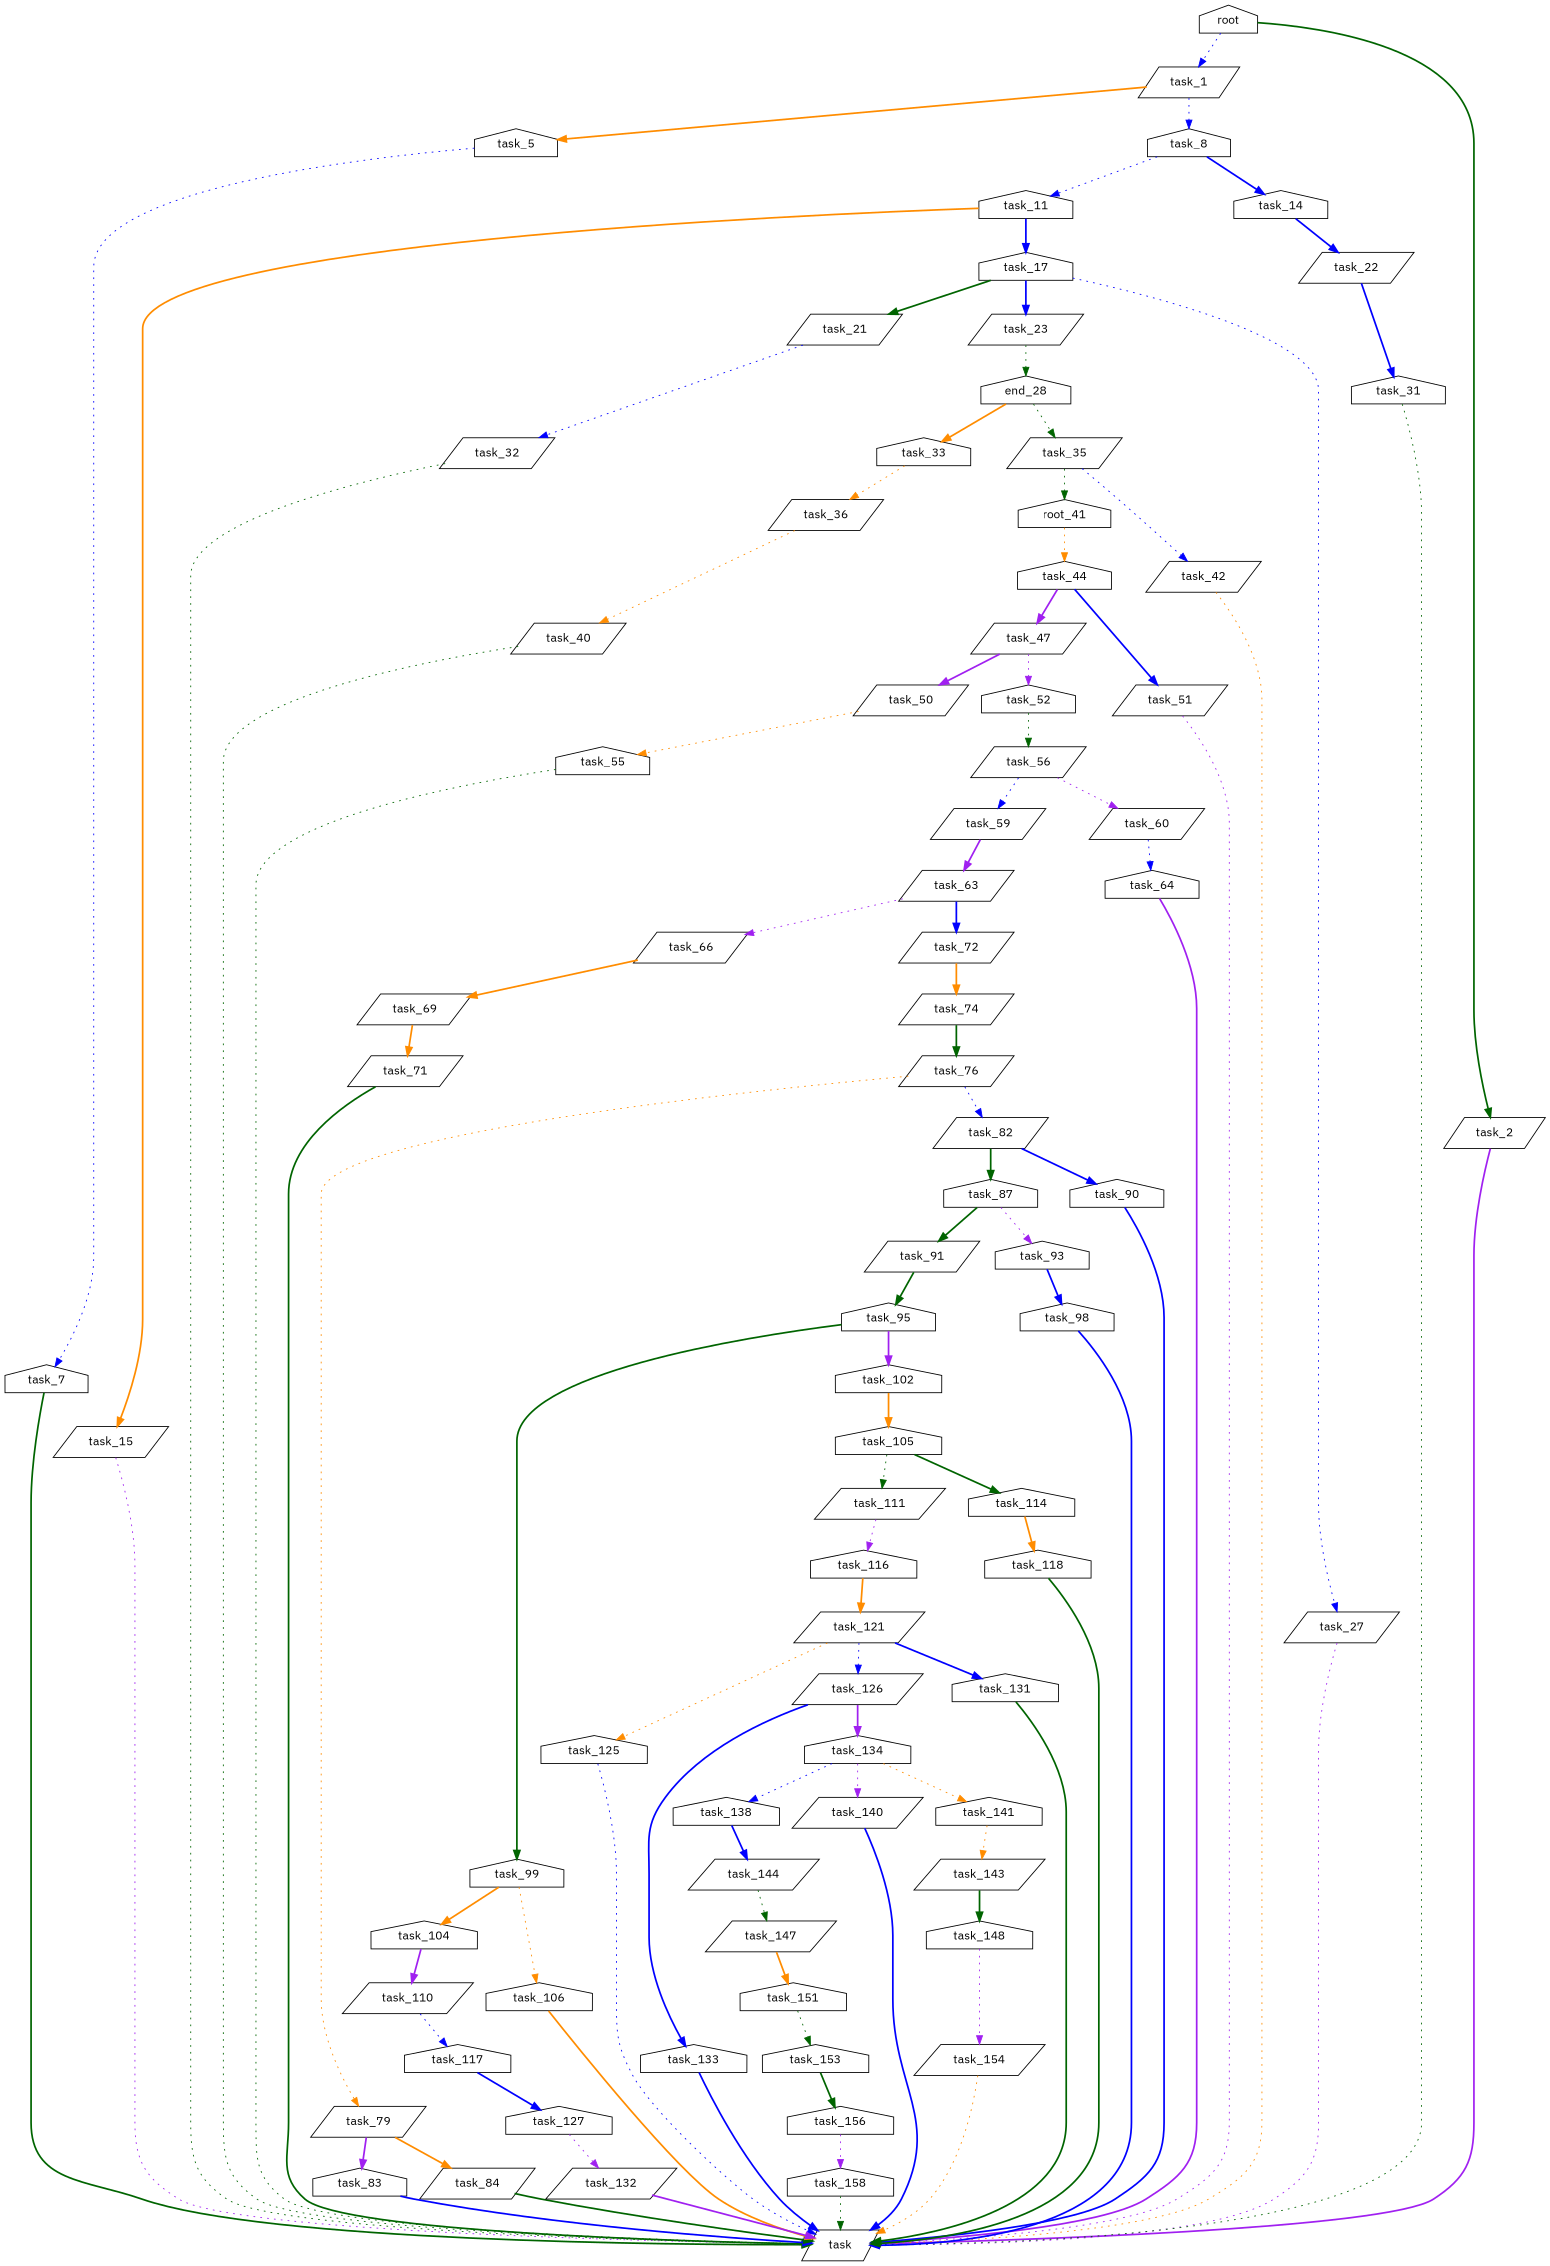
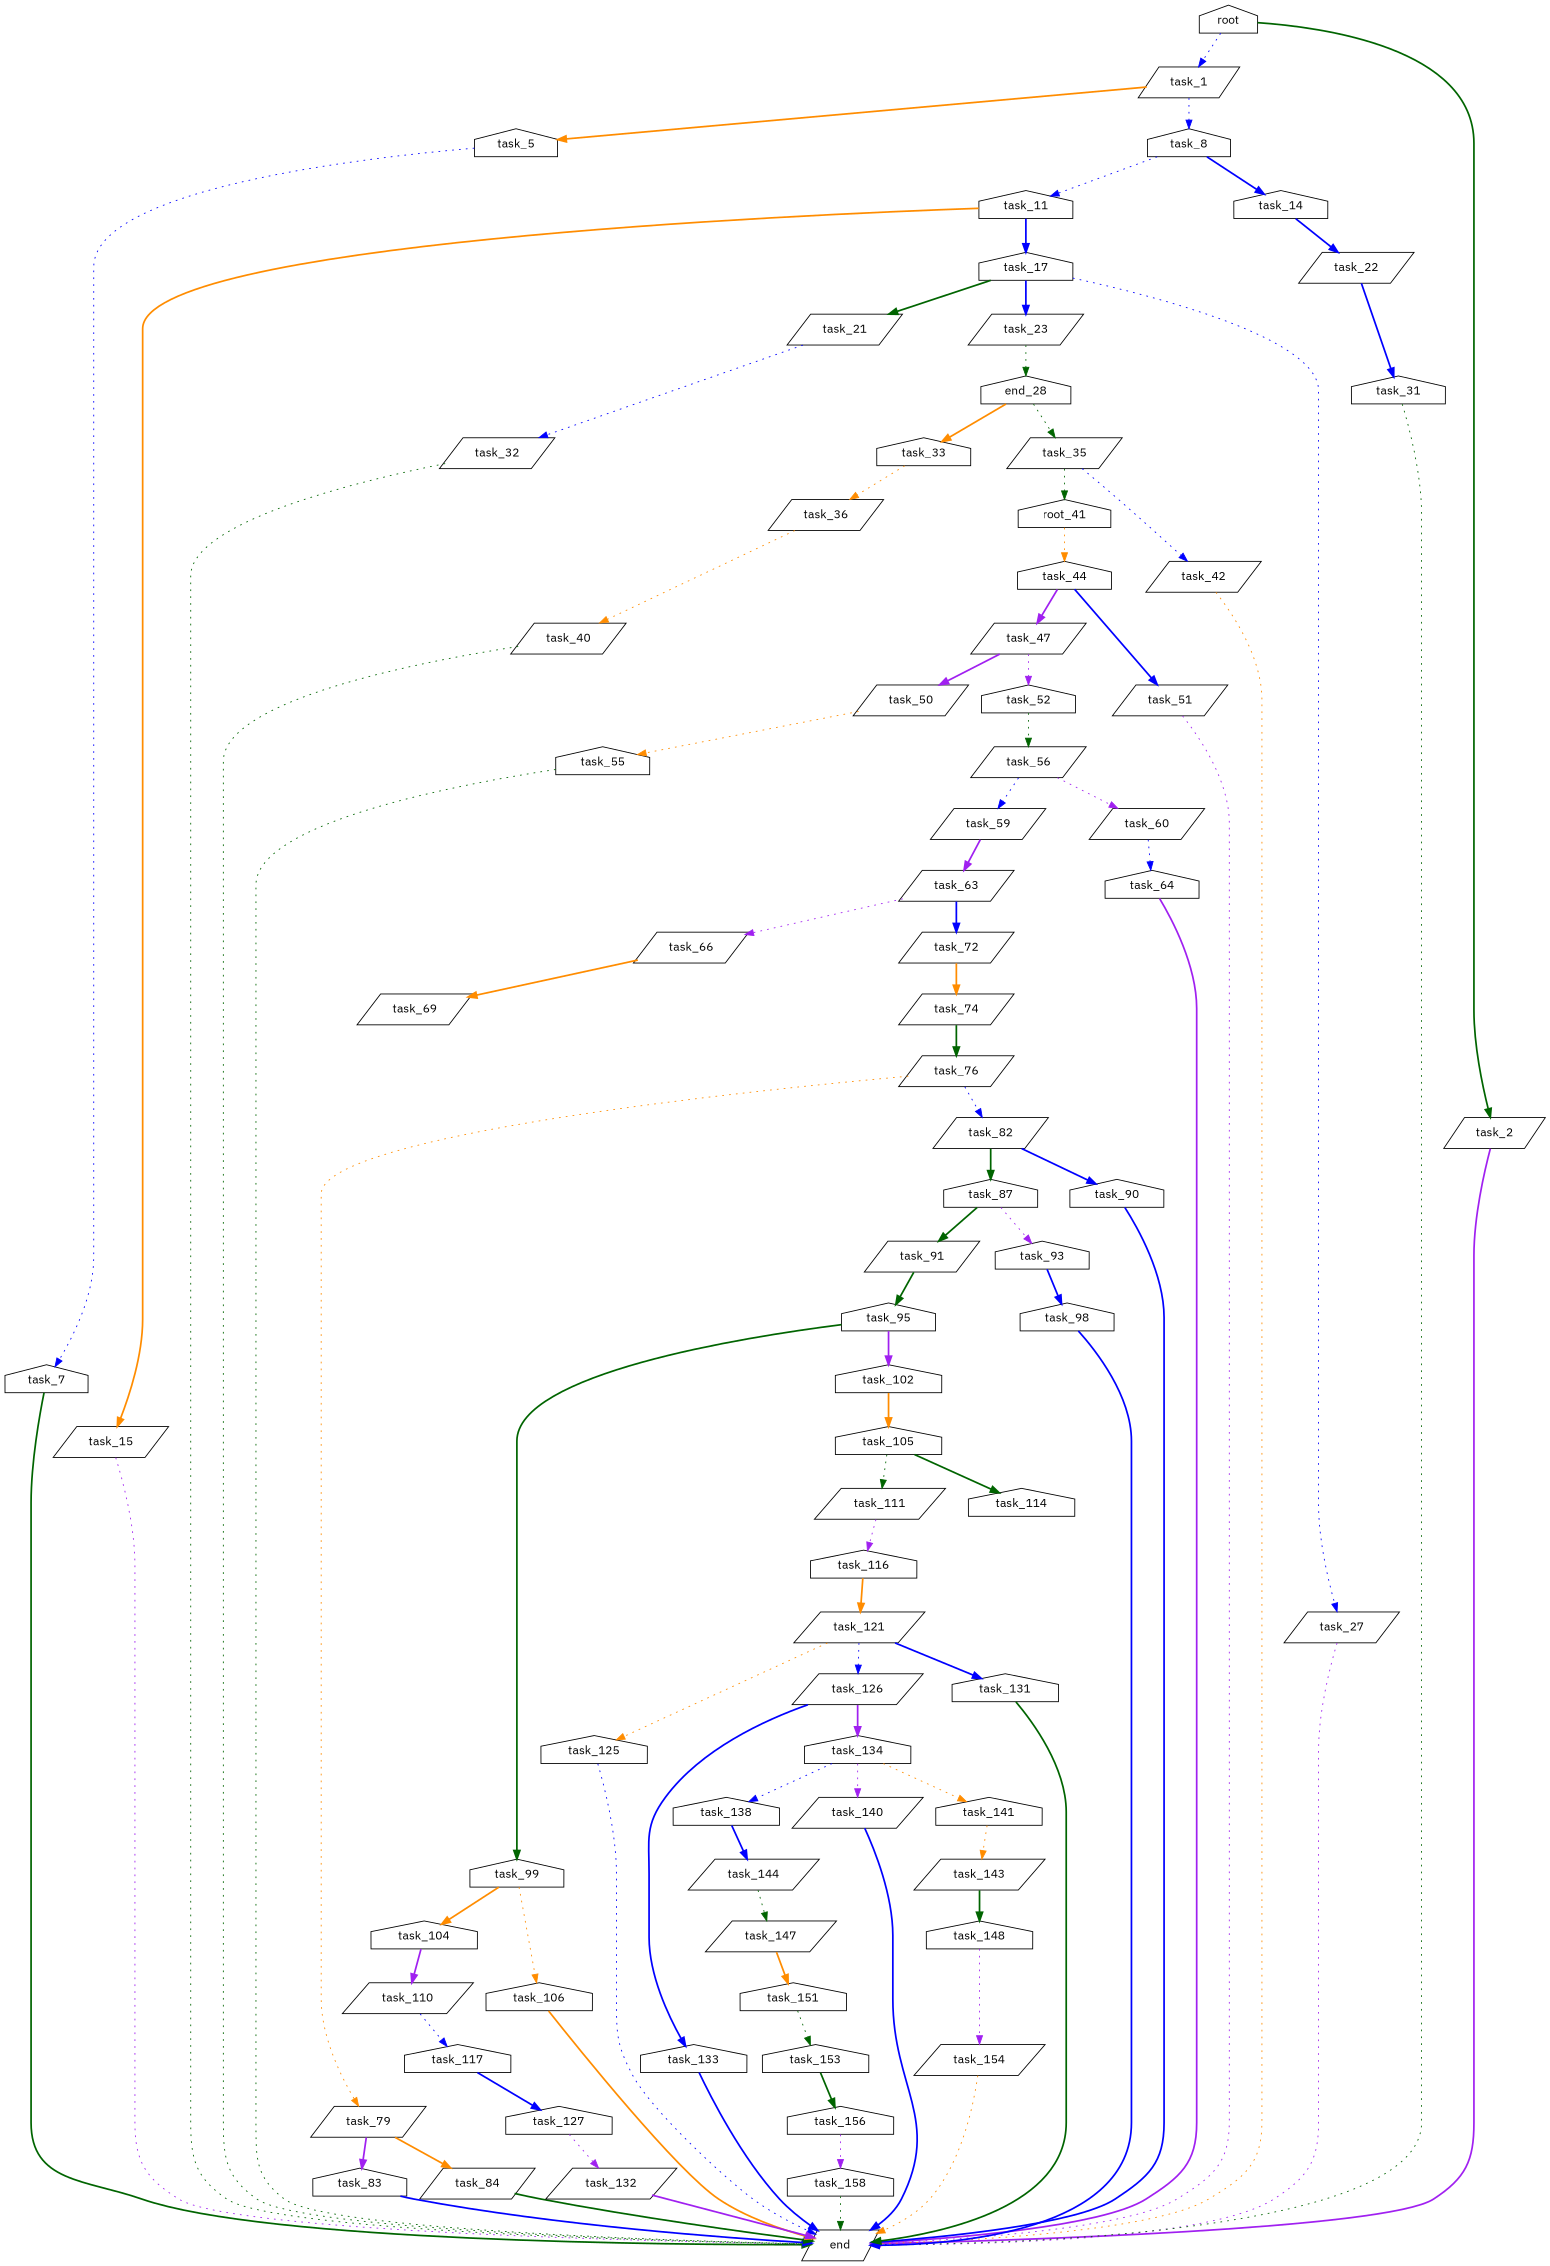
node "task_71": removed
node "task_118": removed
node "task": label "task" -> "end"
